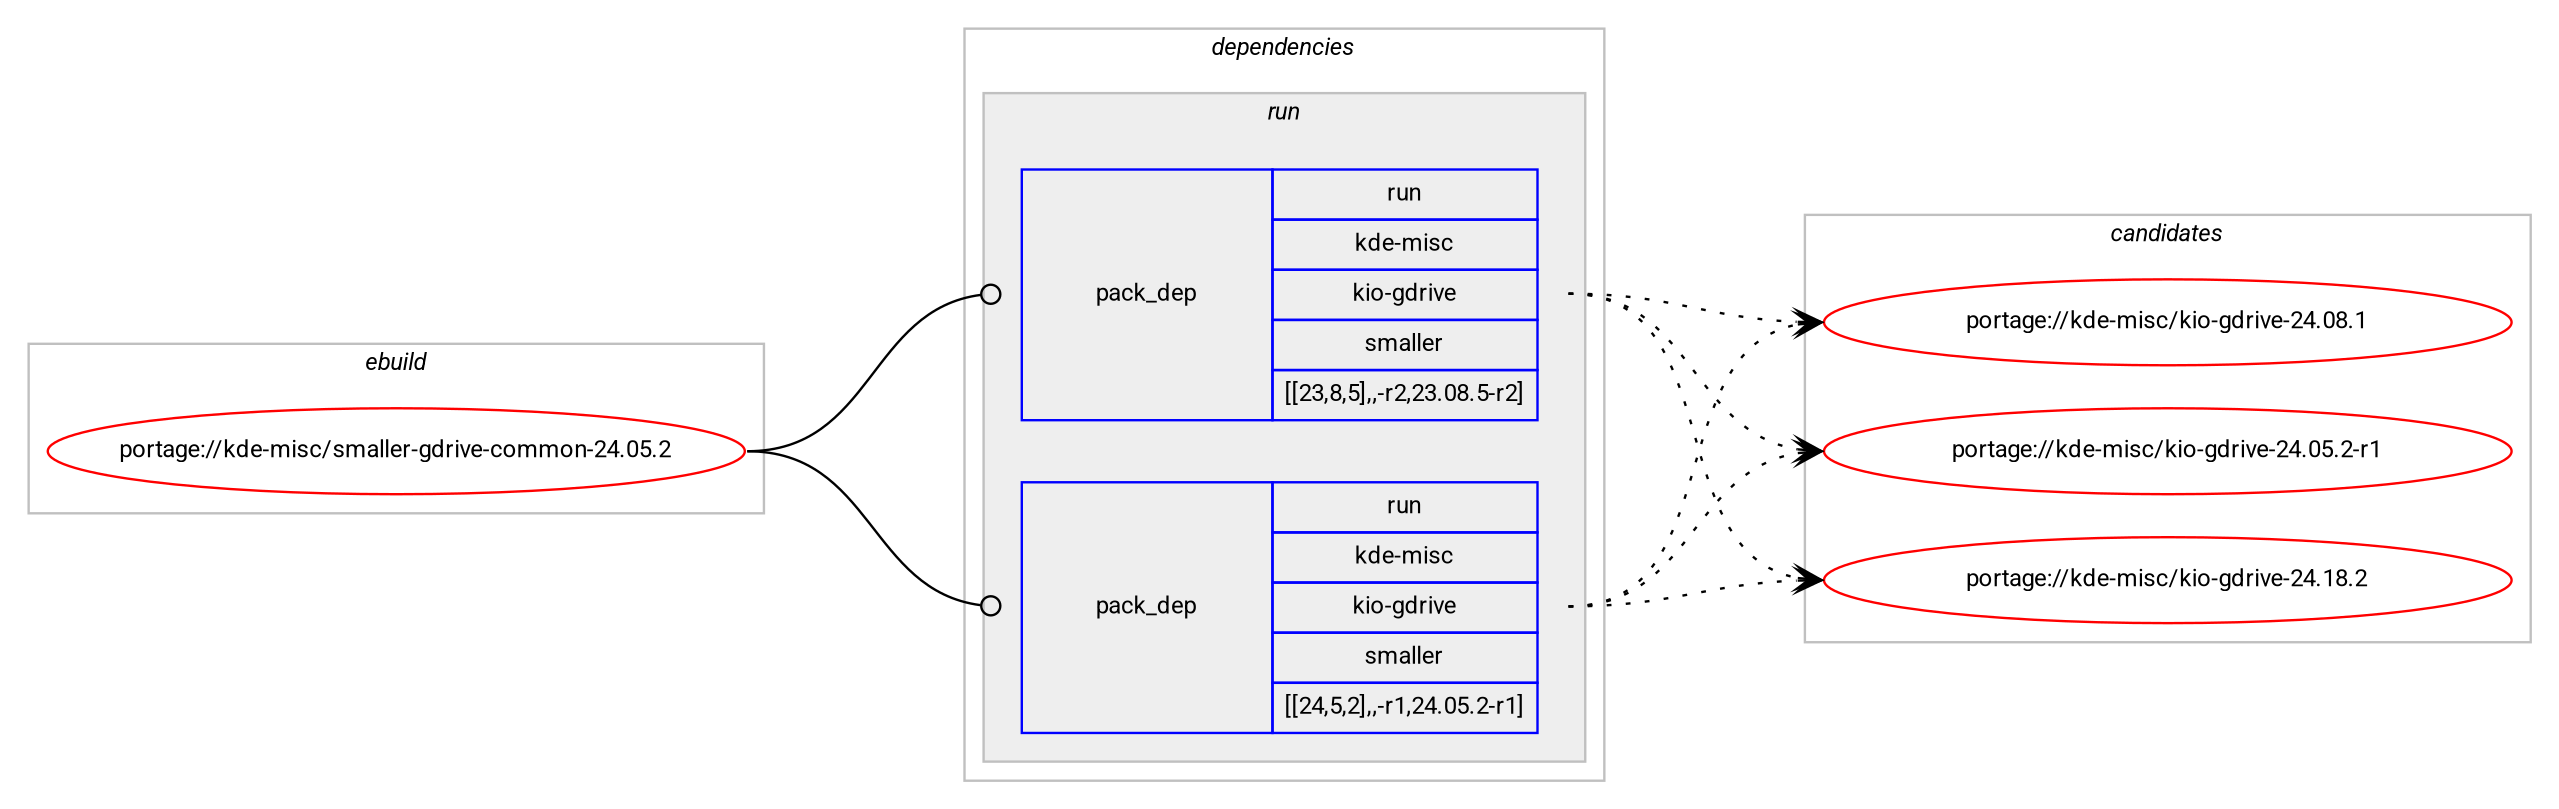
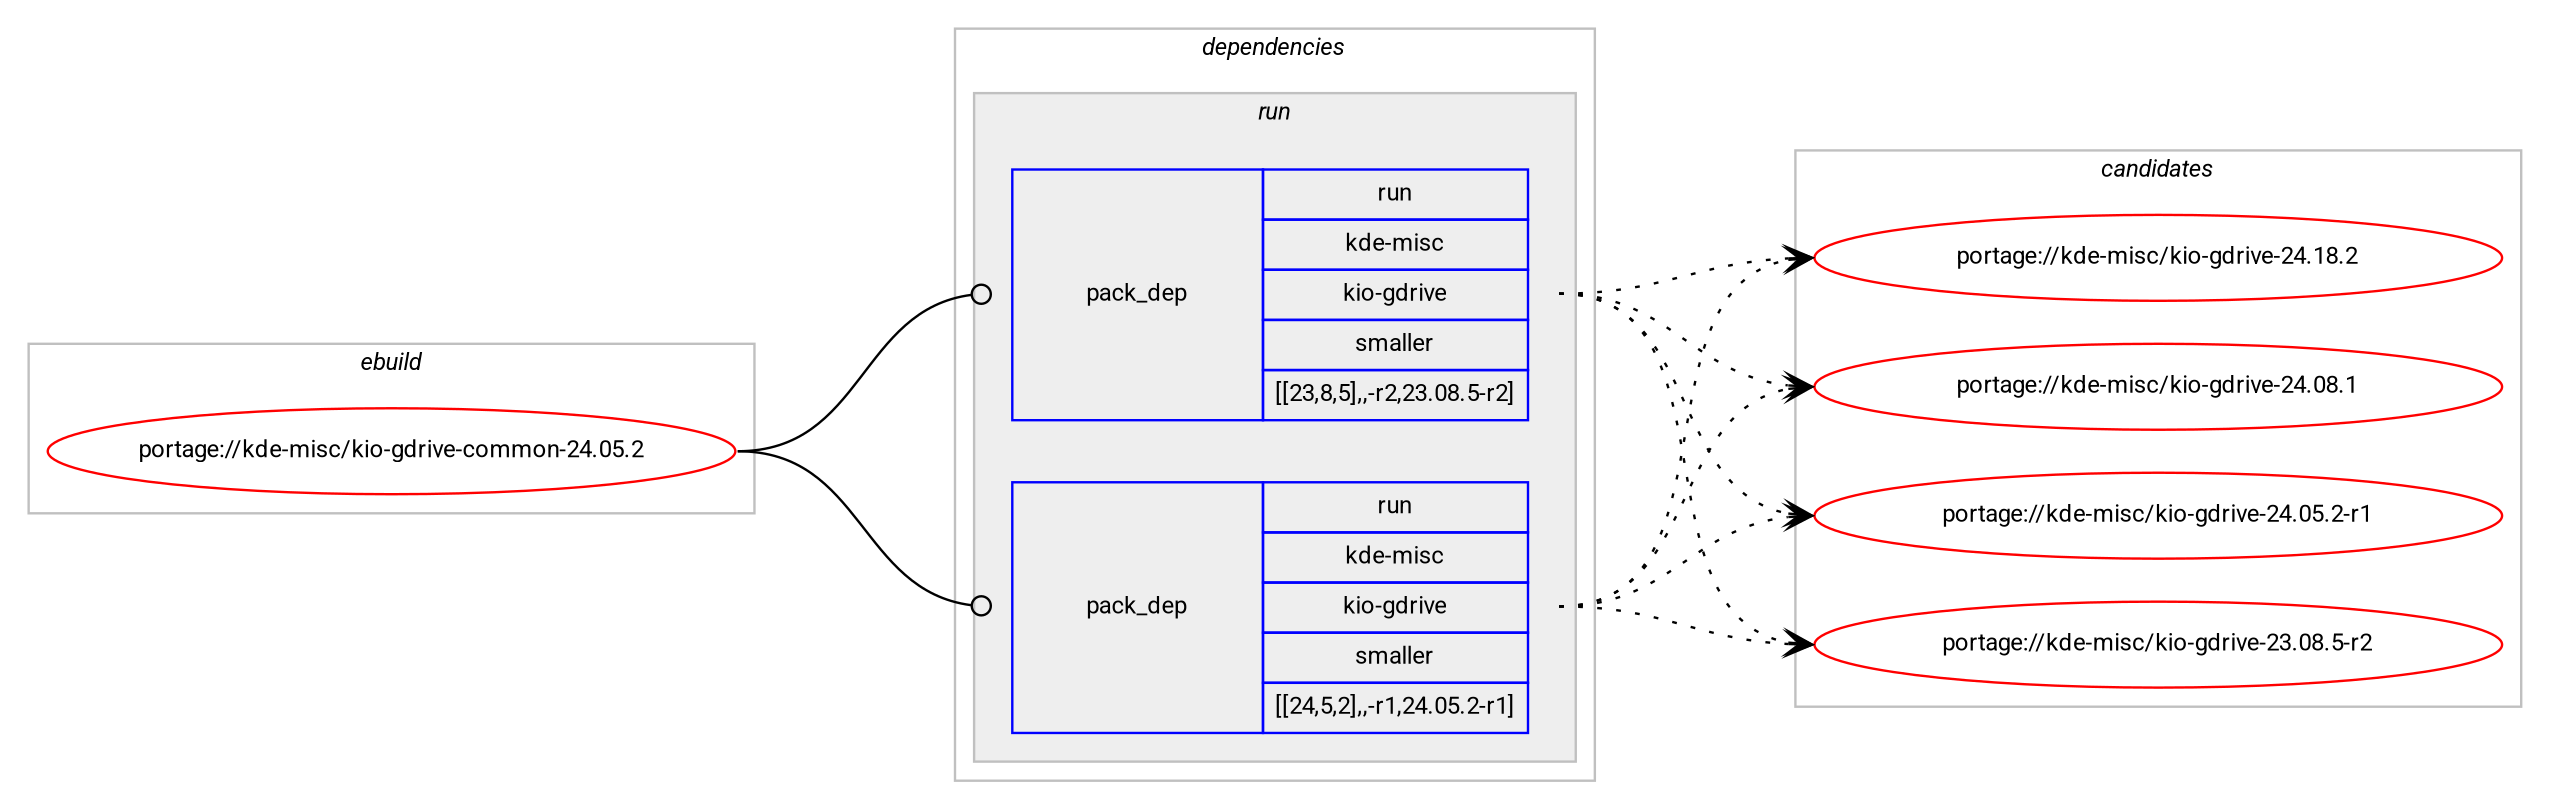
node "portage://kde-misc/smaller-gdrive-common-24.05.2": label "portage://kde-misc/smaller-gdrive-common-24.05.2" -> "portage://kde-misc/kio-gdrive-common-24.05.2"
node "portage://kde-misc/kio-gdrive-23.08.5-r2": added
